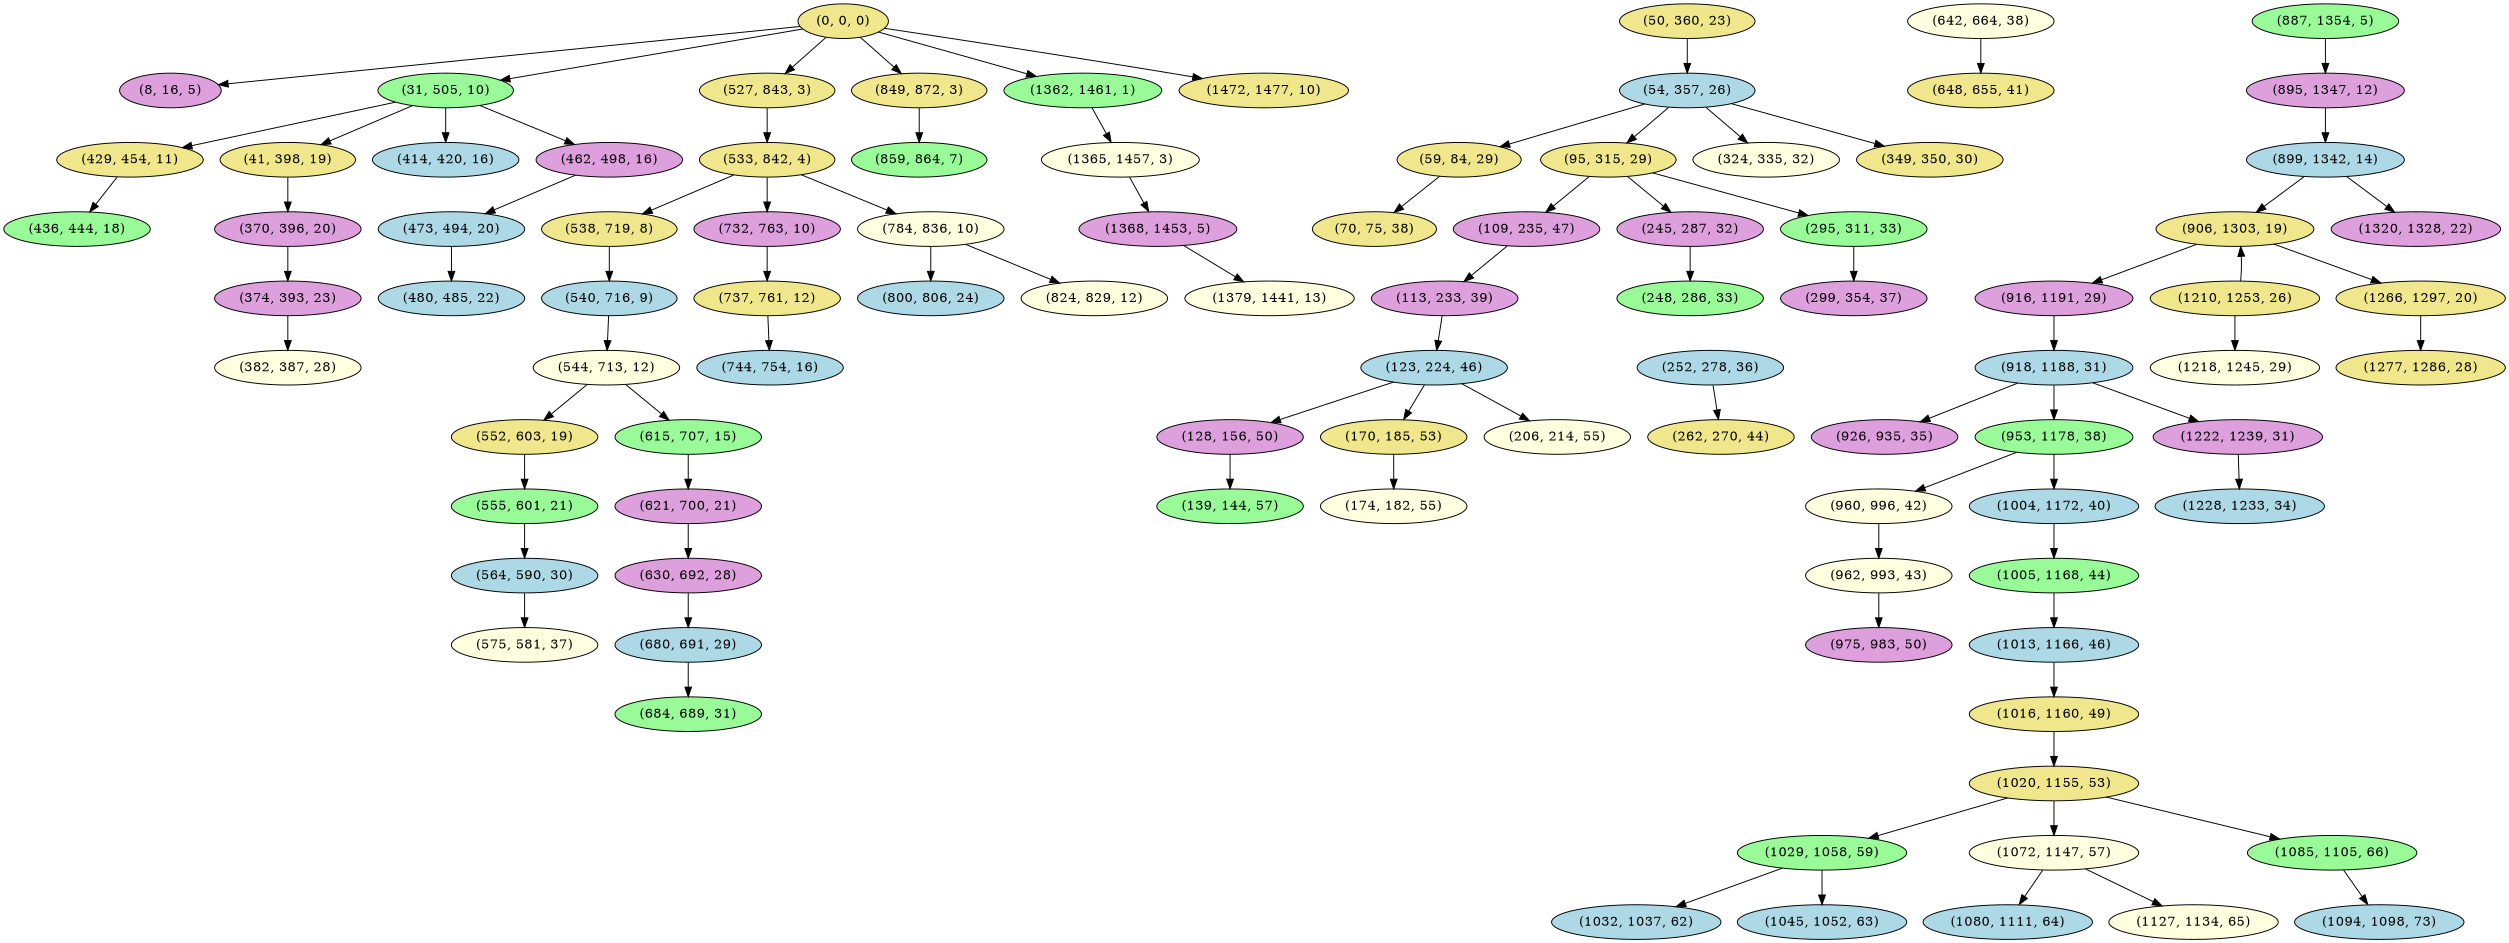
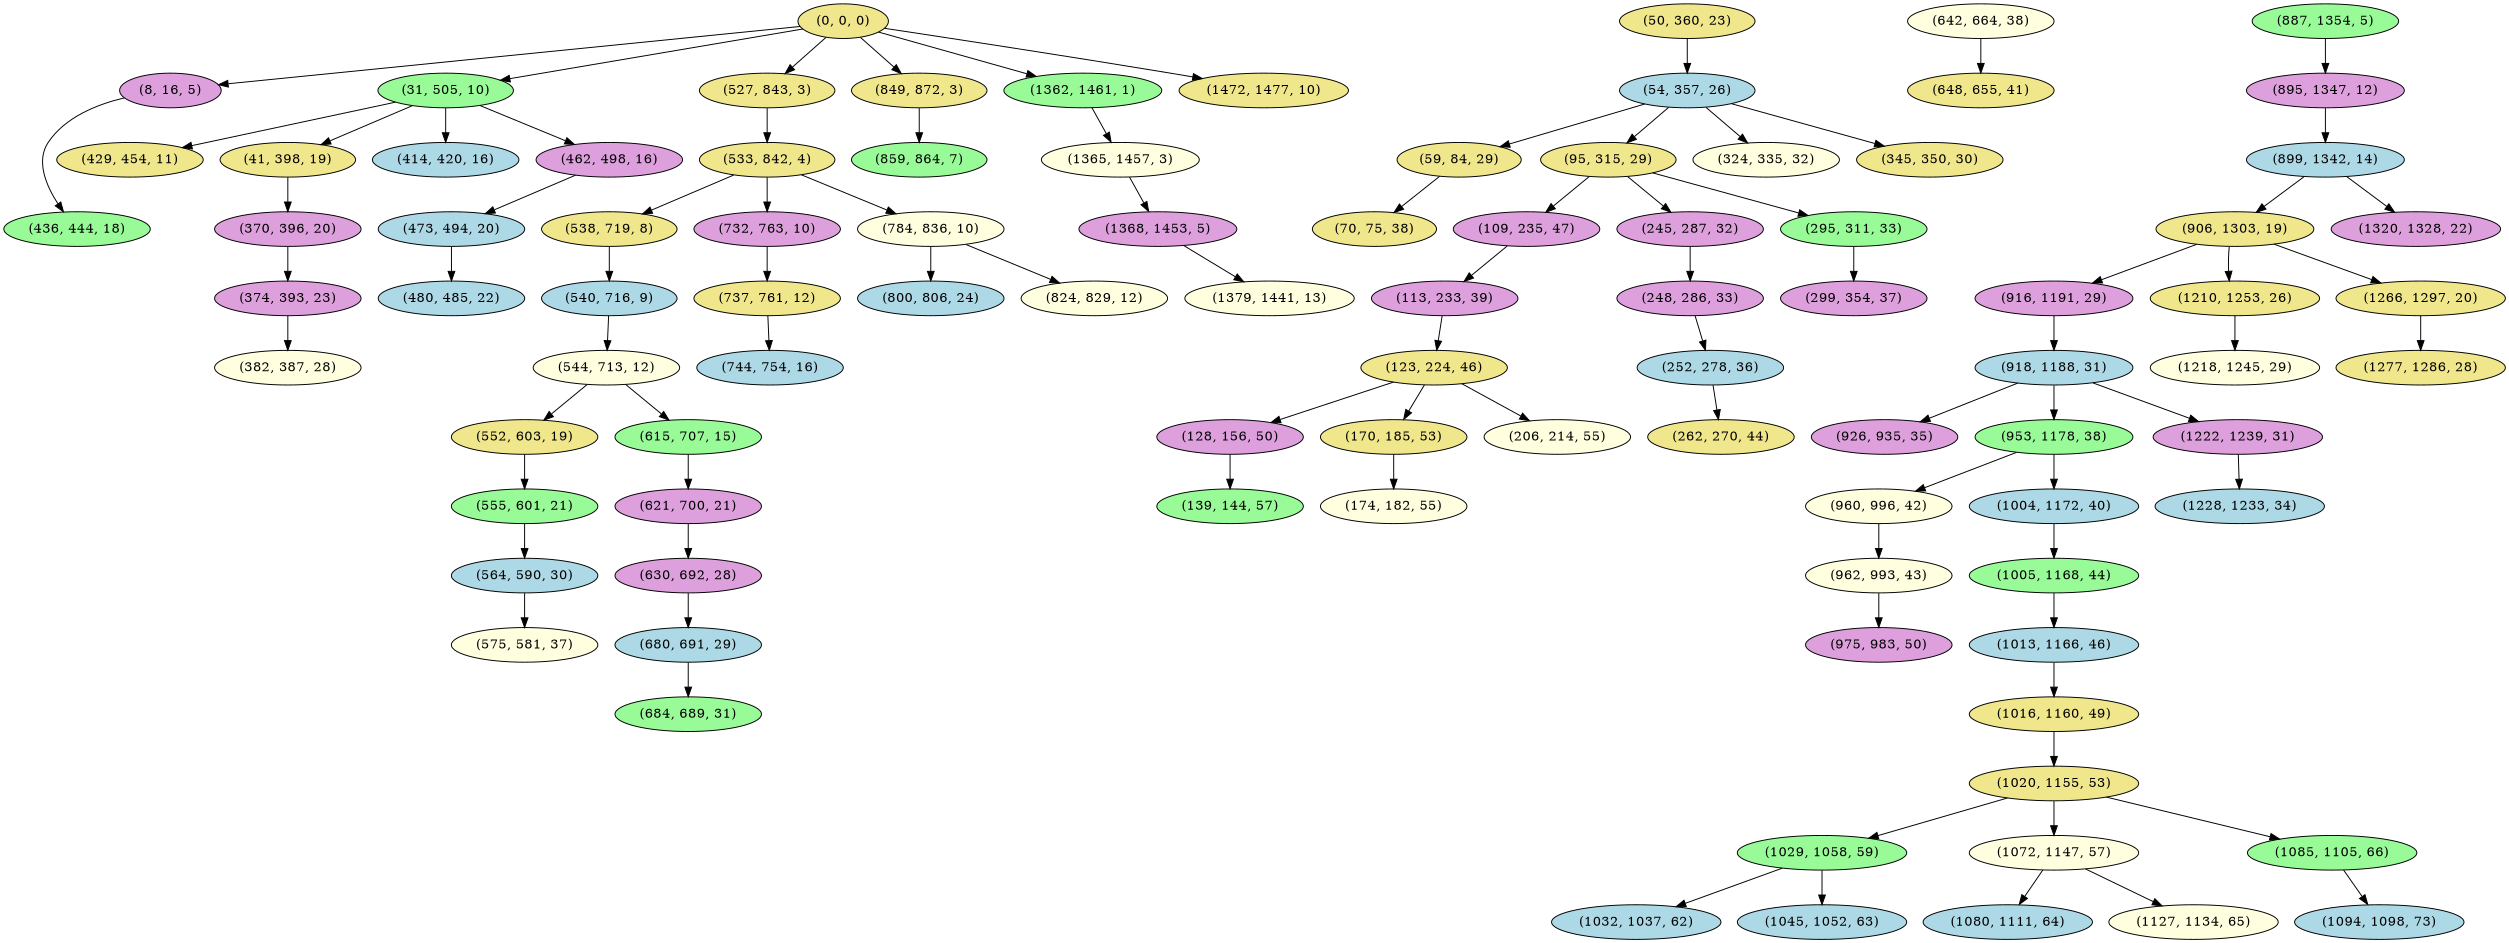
node "(349, 350, 30)": label "(349, 350, 30)" -> "(345, 350, 30)"
edge "(429, 454, 11)" -> "(436, 444, 18)": now "(8, 16, 5)" -> "(436, 444, 18)"
edge "(1210, 1253, 26)" -> "(906, 1303, 19)": reversed
node "(248, 286, 33)": fillcolor palegreen -> plum
edge "(248, 286, 33)" -> "(252, 278, 36)": added
node "(123, 224, 46)": fillcolor lightblue -> khaki
